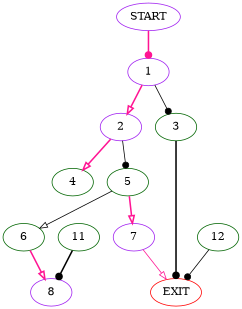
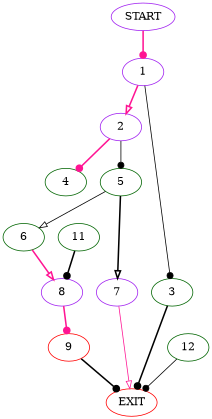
edge "2" -> "4": arrowhead onormal -> dot
edge "5" -> "7": color deeppink -> black
node "9": added
